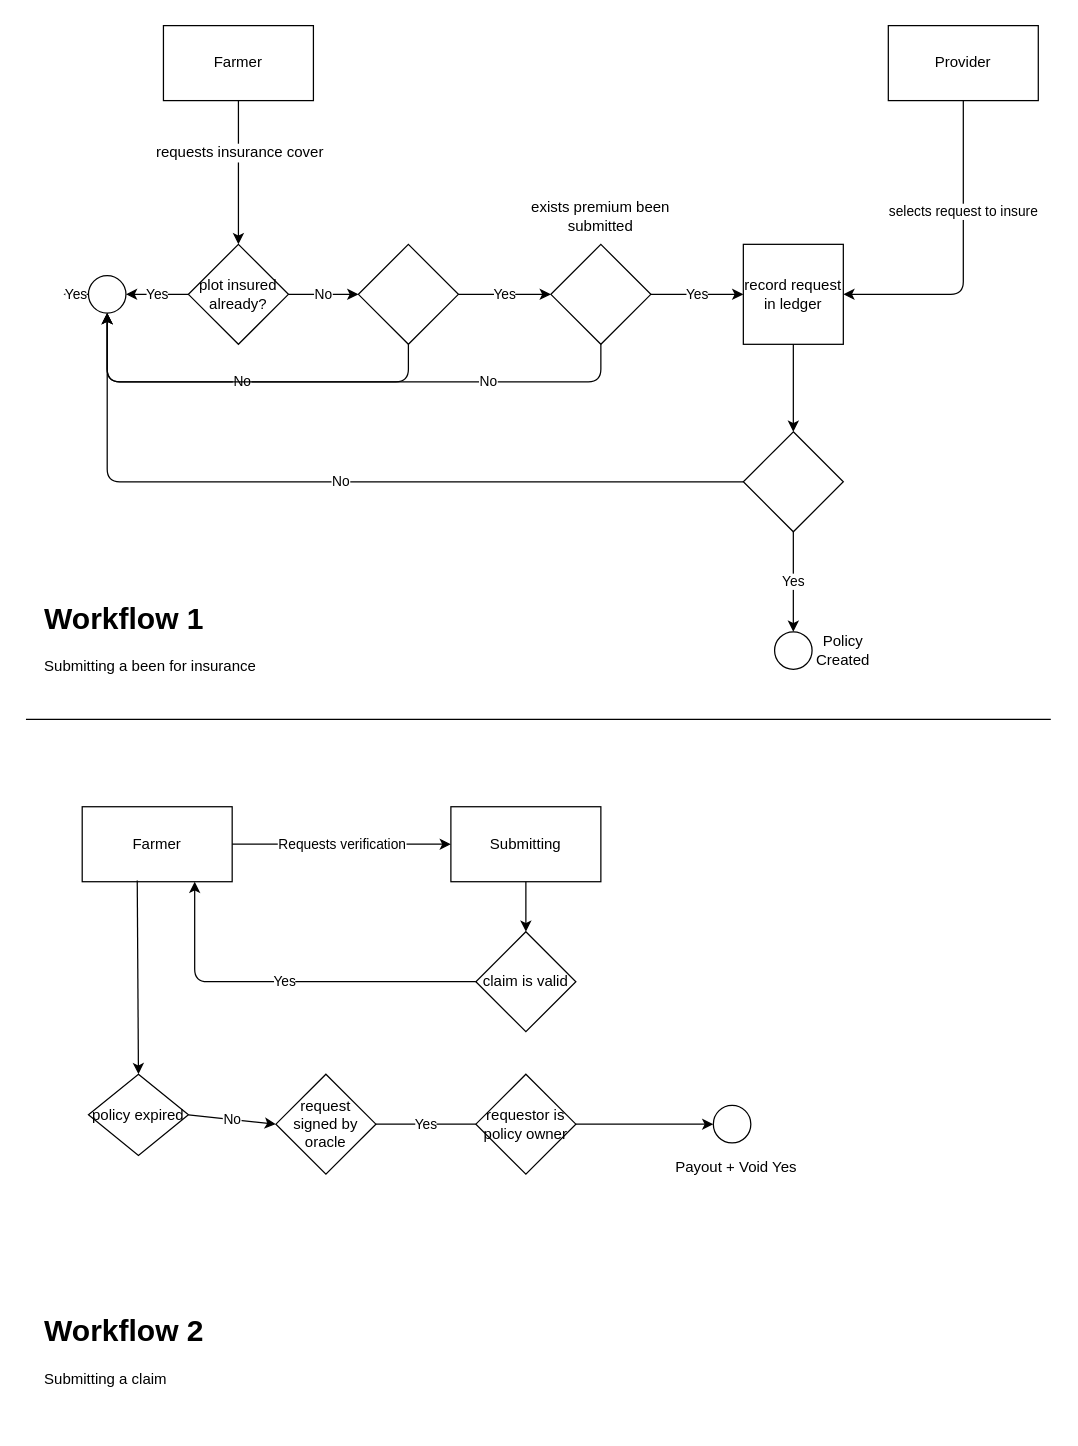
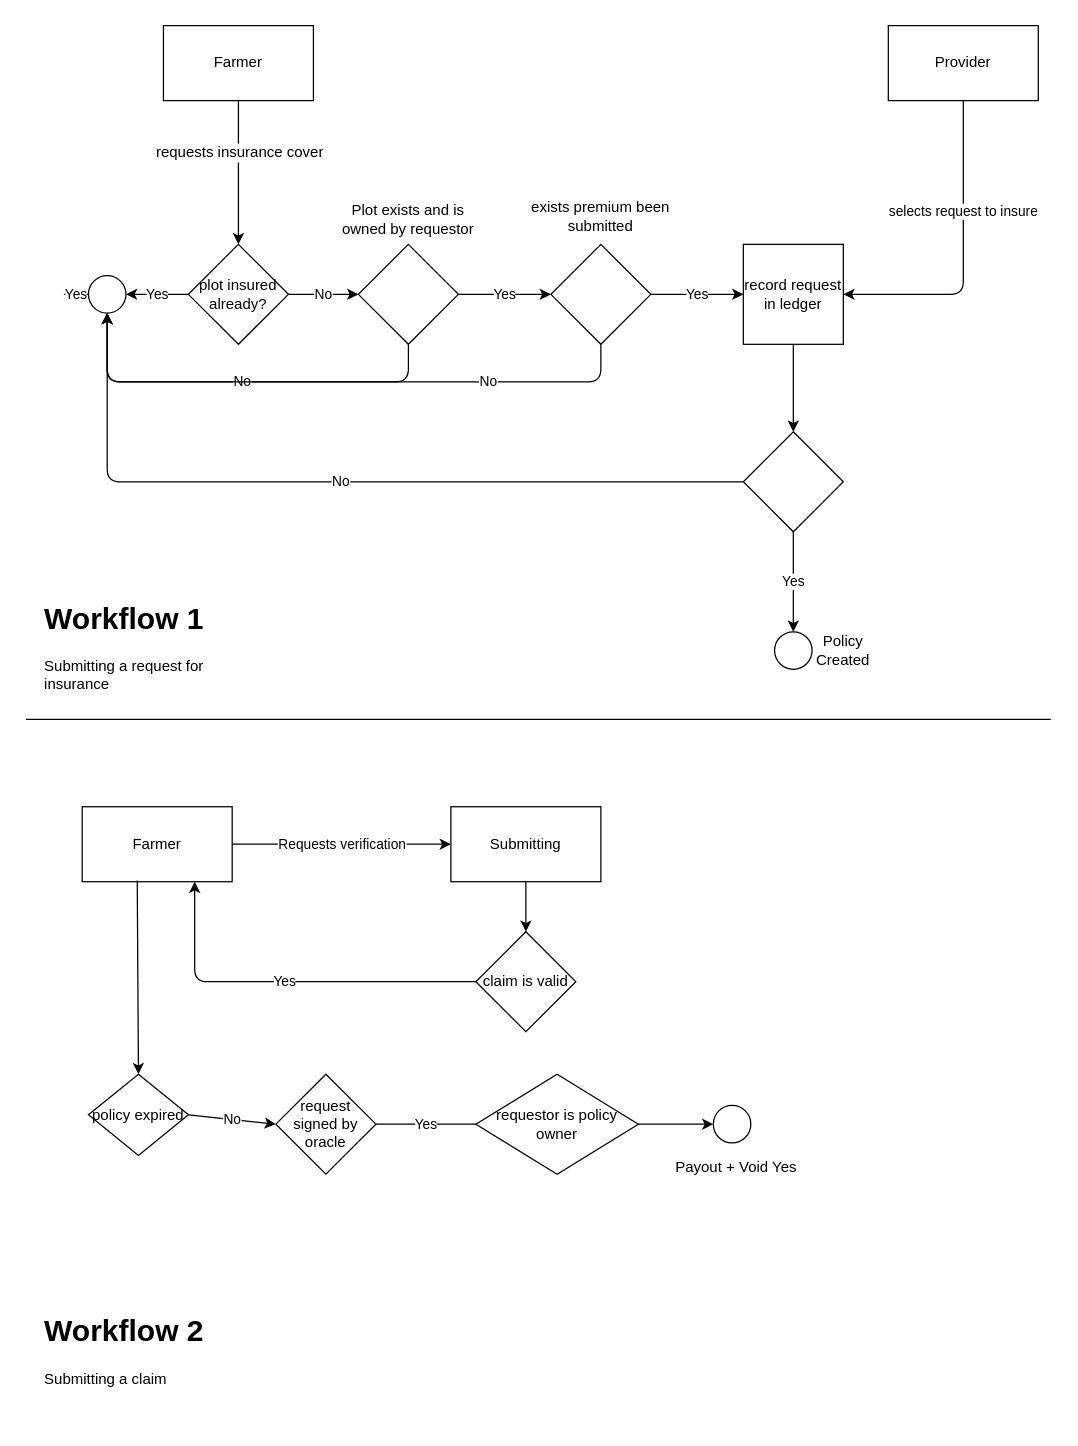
node "Plot exists and is owned by requestor": added
node "Workflow 1 Submitting a been for insurance": label "Workflow 1 Submitting a been for insurance" -> "Workflow 1 Submitting a request for insurance"
node "requestor is policy owner": size 100x100 -> 163x100
